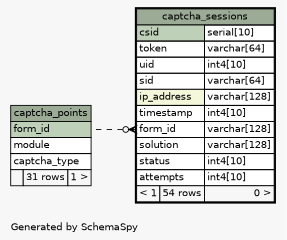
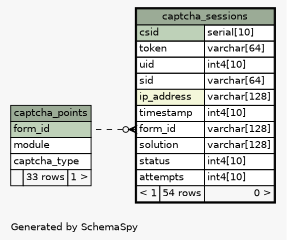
node "captcha_points": text "31 rows" -> "33 rows"
